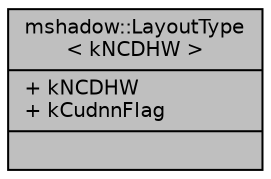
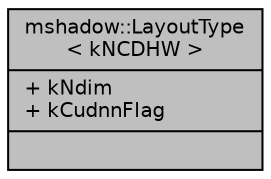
node "mshadow::LayoutType": text "+ kNCDHW" -> "+ kNdim"
